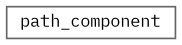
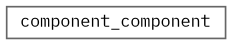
node "path_component": label "path_component" -> "component_component"
